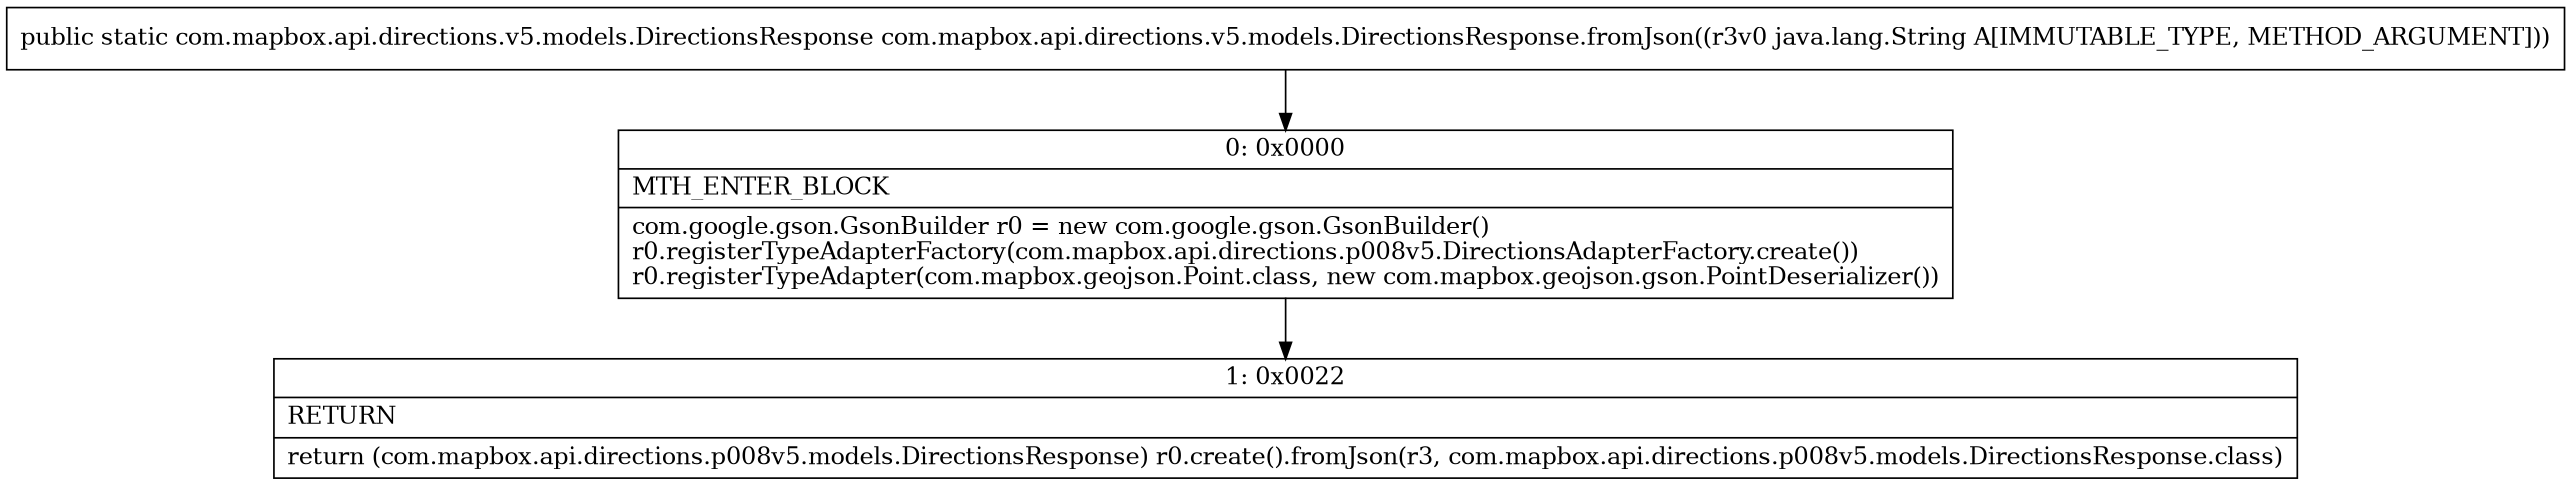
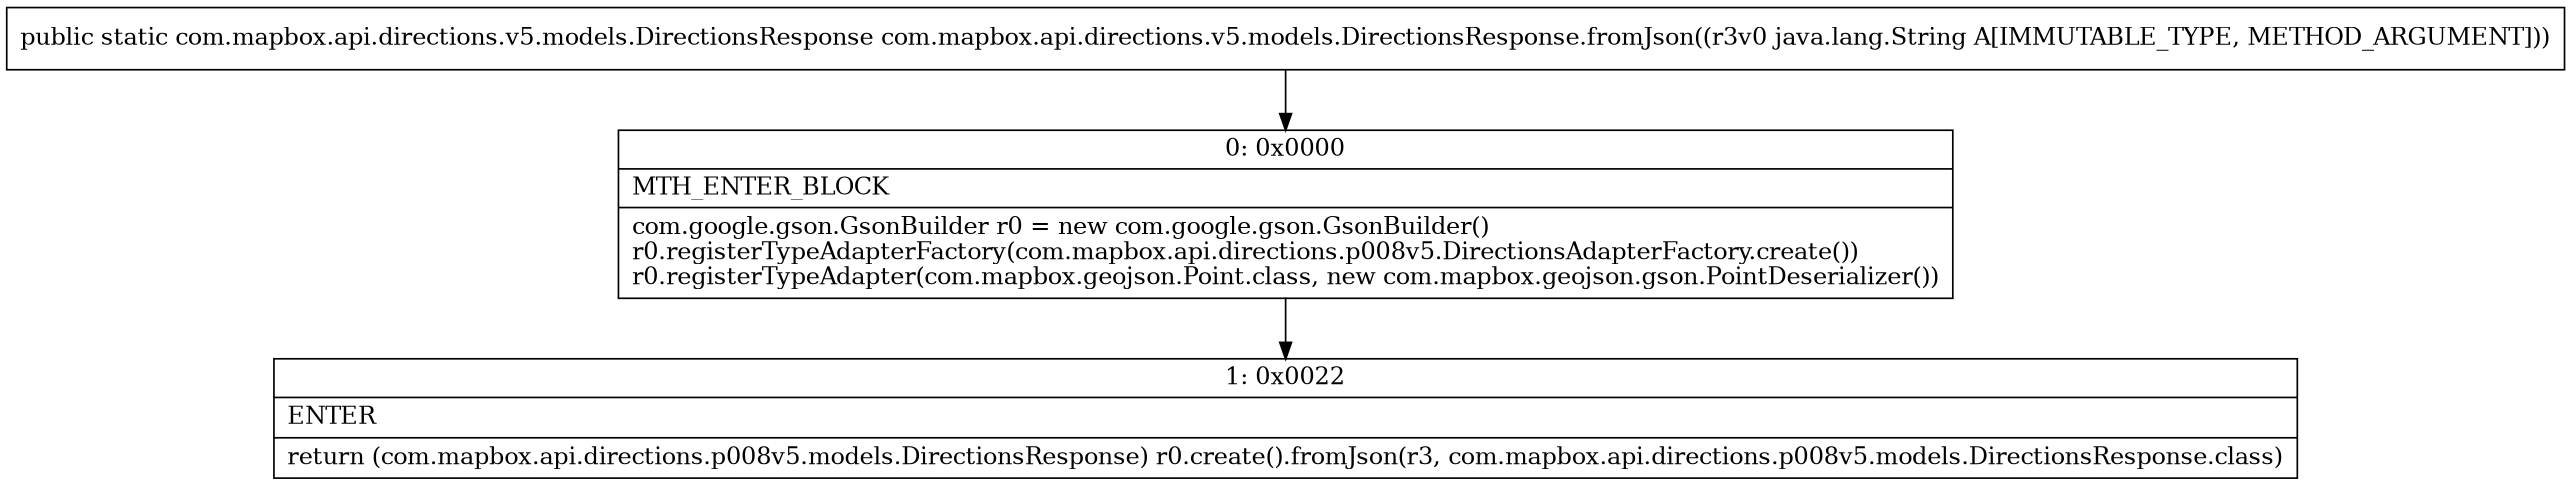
node "1: 0x0022": text "RETURN" -> "ENTER"
